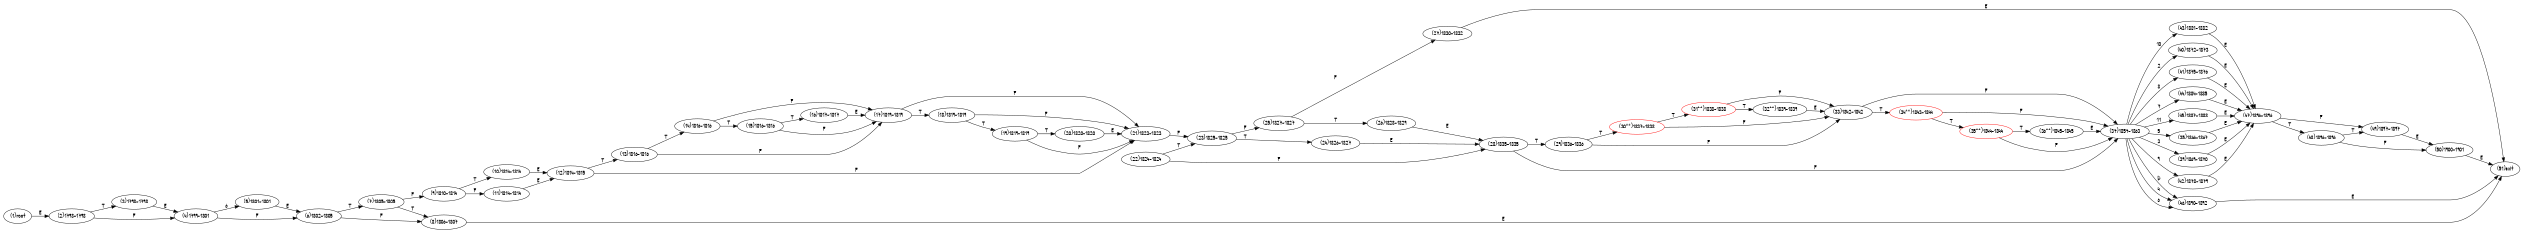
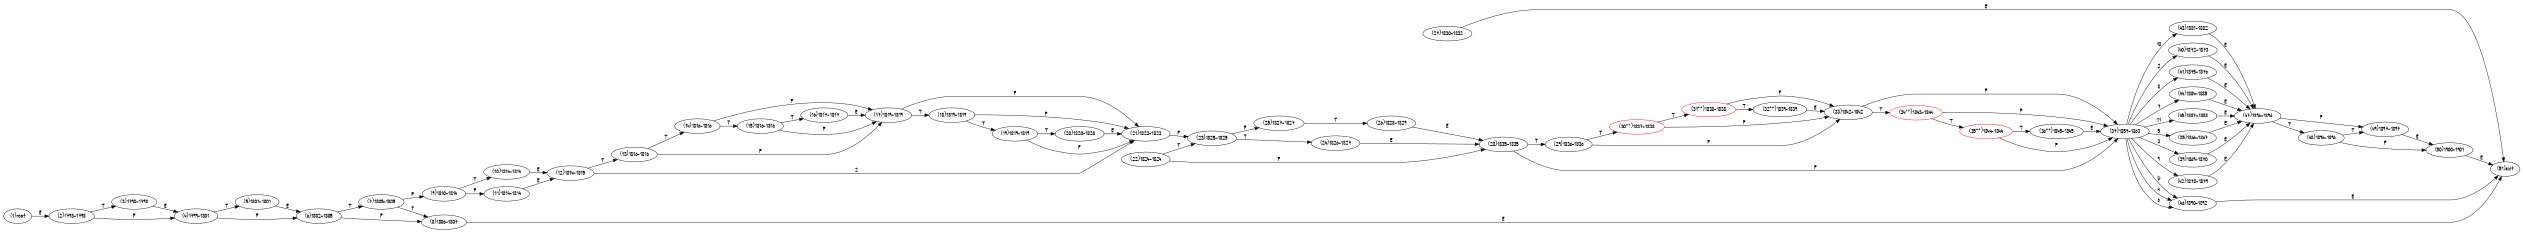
edge "(25)1827-1827" -> "(27)1830-1832": removed, label "F"
edge "(12)1814-1815" -> "(21)1823-1823": label "F" -> "2"
edge "(4)1799-1801" -> "(5)1801-1801": label "6" -> "T"
